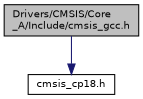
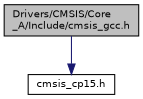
node "cmsis_cp18.h": label "cmsis_cp18.h" -> "cmsis_cp15.h"
